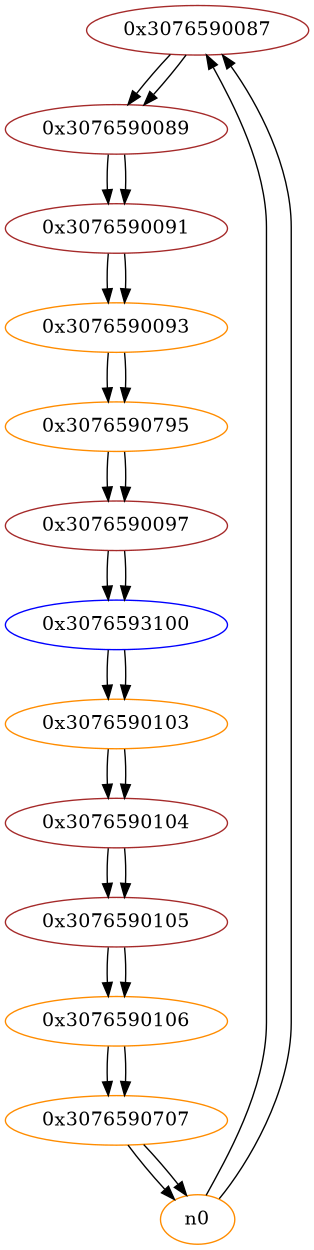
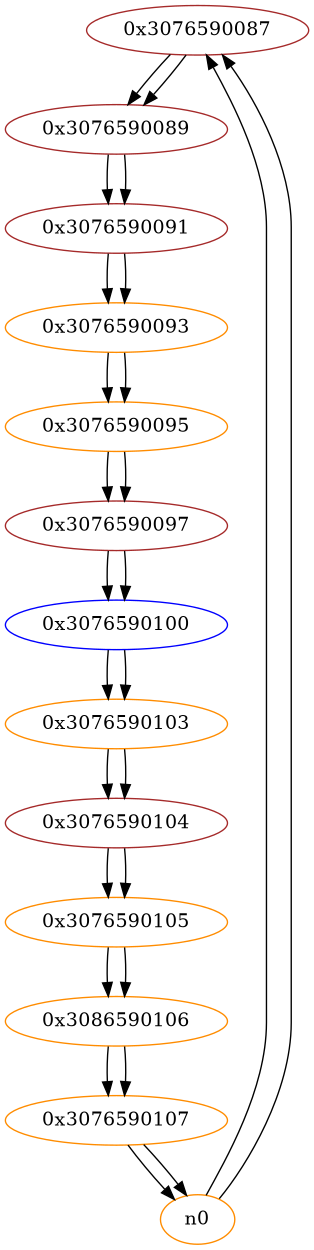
node "0x3076590795": label "0x3076590795" -> "0x3076590095"
node "0x3076593100": label "0x3076593100" -> "0x3076590100"
node "0x3076590105": color brown -> darkorange
node "0x3076590106": label "0x3076590106" -> "0x3086590106"
node "0x3076590707": label "0x3076590707" -> "0x3076590107"
